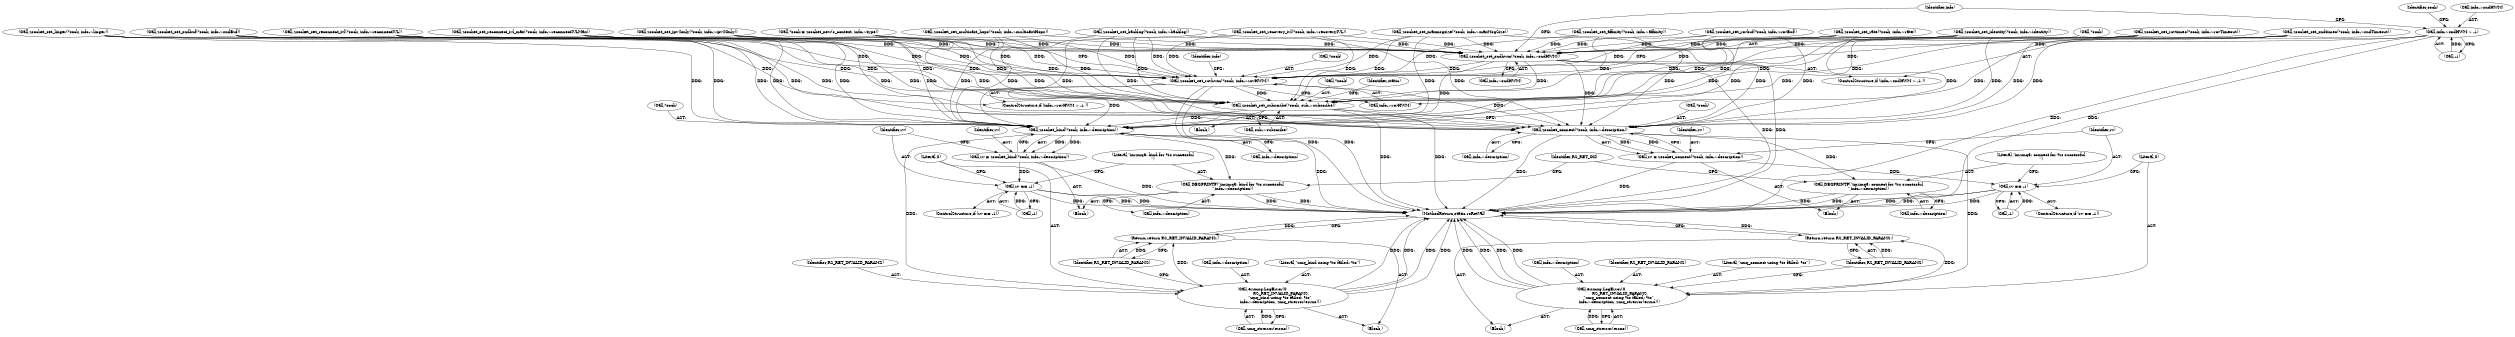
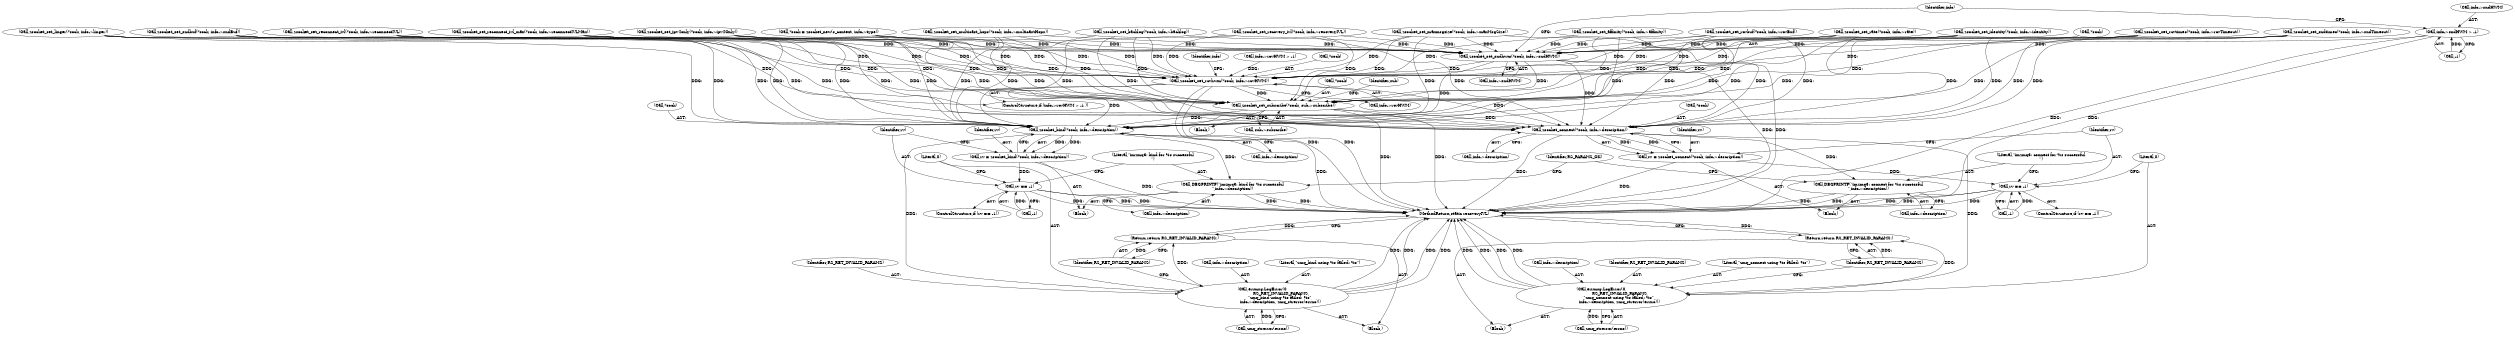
node "(Identifier,sock)": removed
edge "(Call,*sock = zsocket_new(s_context, info->type))" -> "(Call,zsocket_set_rcvhwm(*sock, info->rcvHWM))": label "CFG: " -> "DDG: "
node "(Call,info->rcvHWM > -1)": added
edge "(Call,zsocket_set_rate(*sock, info->rate))" -> "(Call,zsocket_set_rcvhwm(*sock, info->rcvHWM))": label "CFG: " -> "DDG: "
edge "(Call,zsocket_set_rcvtimeo(*sock, info->rcvTimeout))" -> "(Call,info->rcvHWM)": now "(Call,zsocket_set_rcvtimeo(*sock, info->rcvTimeout))" -> "(Call,zsocket_set_rcvhwm(*sock, info->rcvHWM))"
node "(Identifier,static)": label "(Identifier,static)" -> "(Identifier,sub)"
node "(ControlStructure,if (info->sndHWM > -1 ))": removed
edge "(Call,zsocket_set_rcvbuf(*sock, info->rcvBuf))" -> "(Call,zsocket_set_subscribe(*sock, sub->subscribe))": added, label "DDG:"
edge "(Call,zsocket_set_affinity(*sock, info->affinity))" -> "(Call,zsocket_bind(*sock, info->description))": added, label "DDG:"
edge "(Call,zsocket_set_subscribe(*sock, sub->subscribe))" -> "(Call,zsocket_connect(*sock, info->description))": label "CFG: " -> "DDG: "
node "(Identifier,RS_RET_OK)": label "(Identifier,RS_RET_OK)" -> "(Identifier,RS_PARAMS_OK)"
node "(MethodReturn,static rsRetVal)": label "(MethodReturn,static rsRetVal)" -> "(MethodReturn,static recoveryIVL)"
